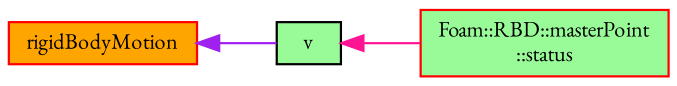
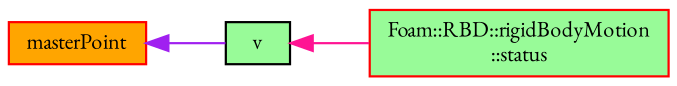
node "rigidBodyMotion": label "rigidBodyMotion" -> "masterPoint"
node "Foam::RBD::masterPoint ::status": label "Foam::RBD::masterPoint ::status" -> "Foam::RBD::rigidBodyMotion ::status"
